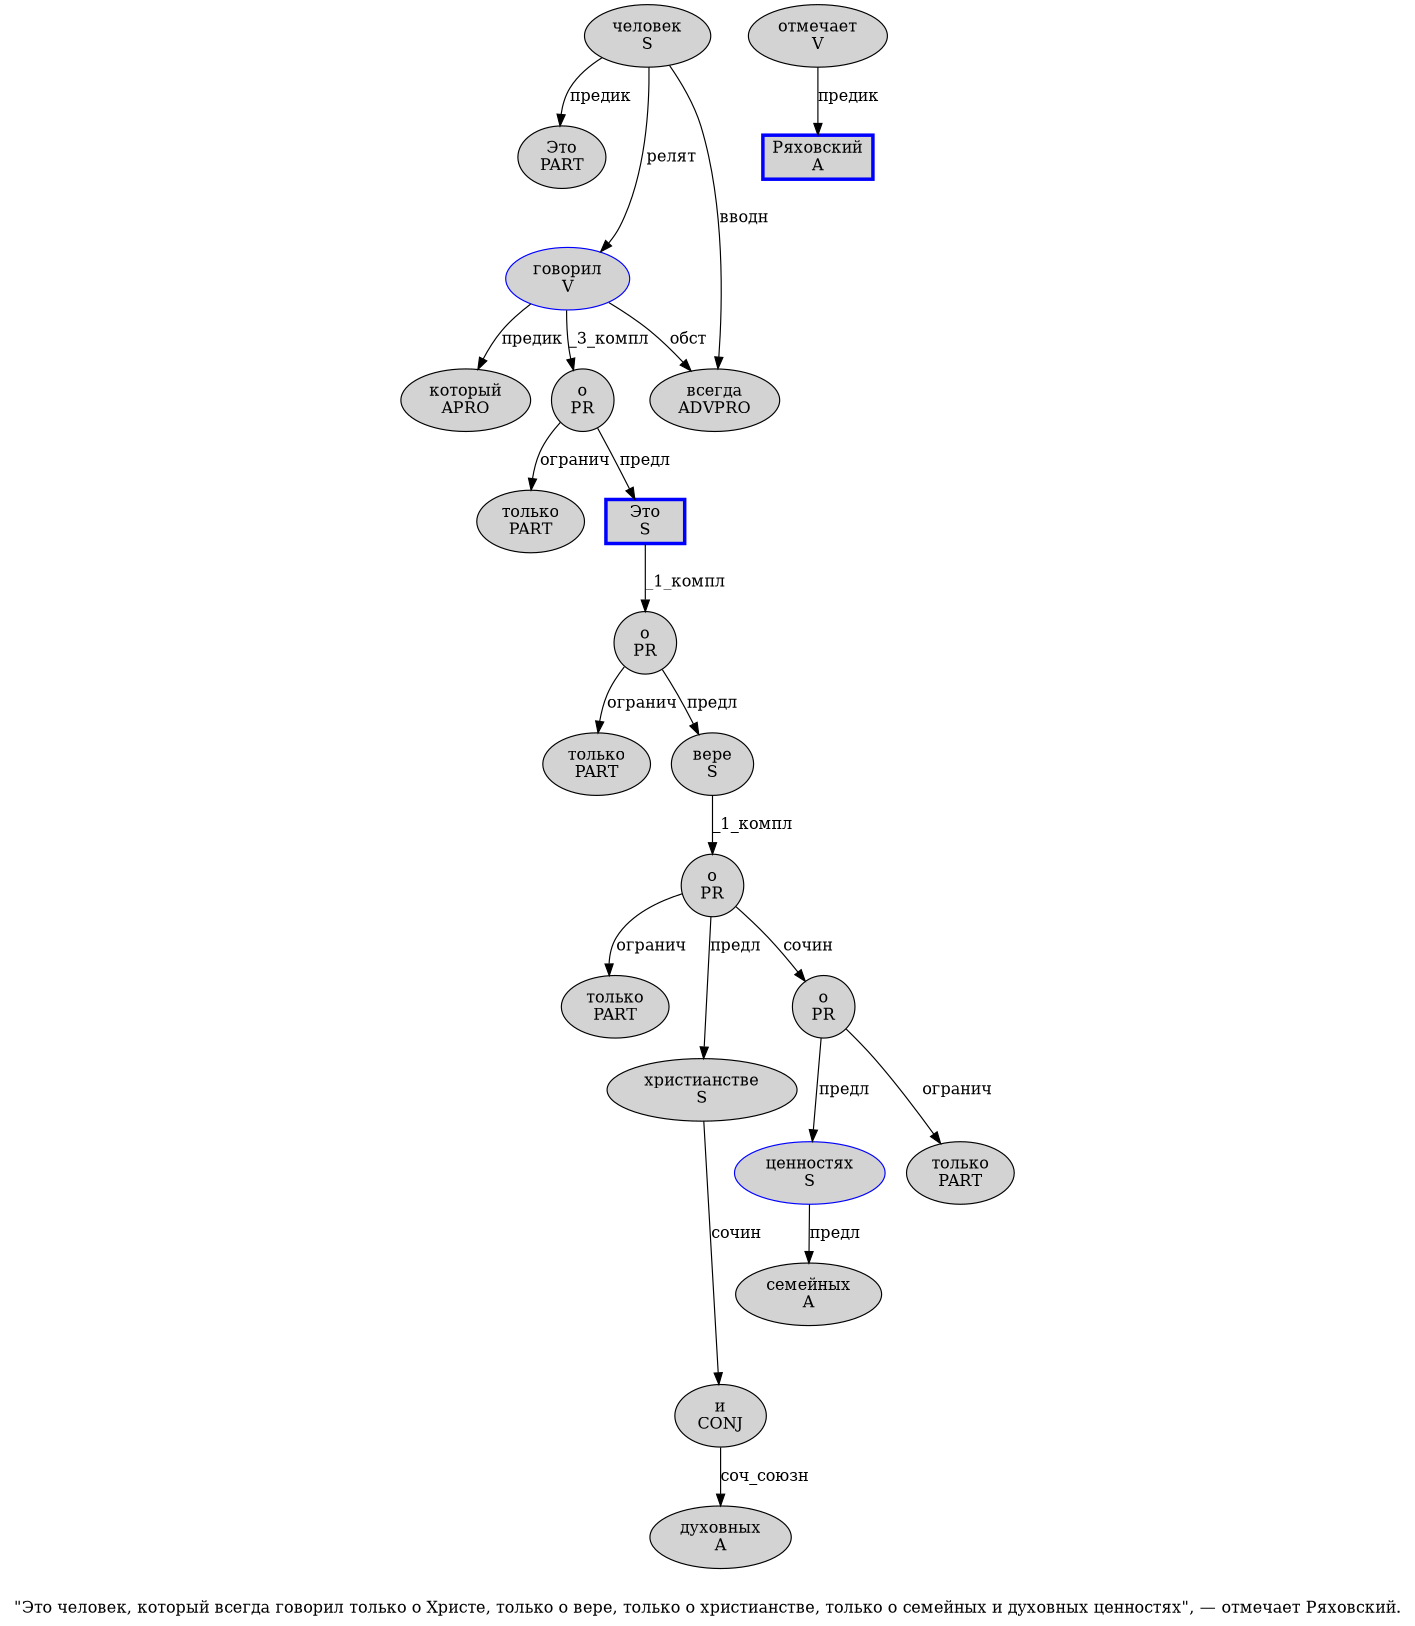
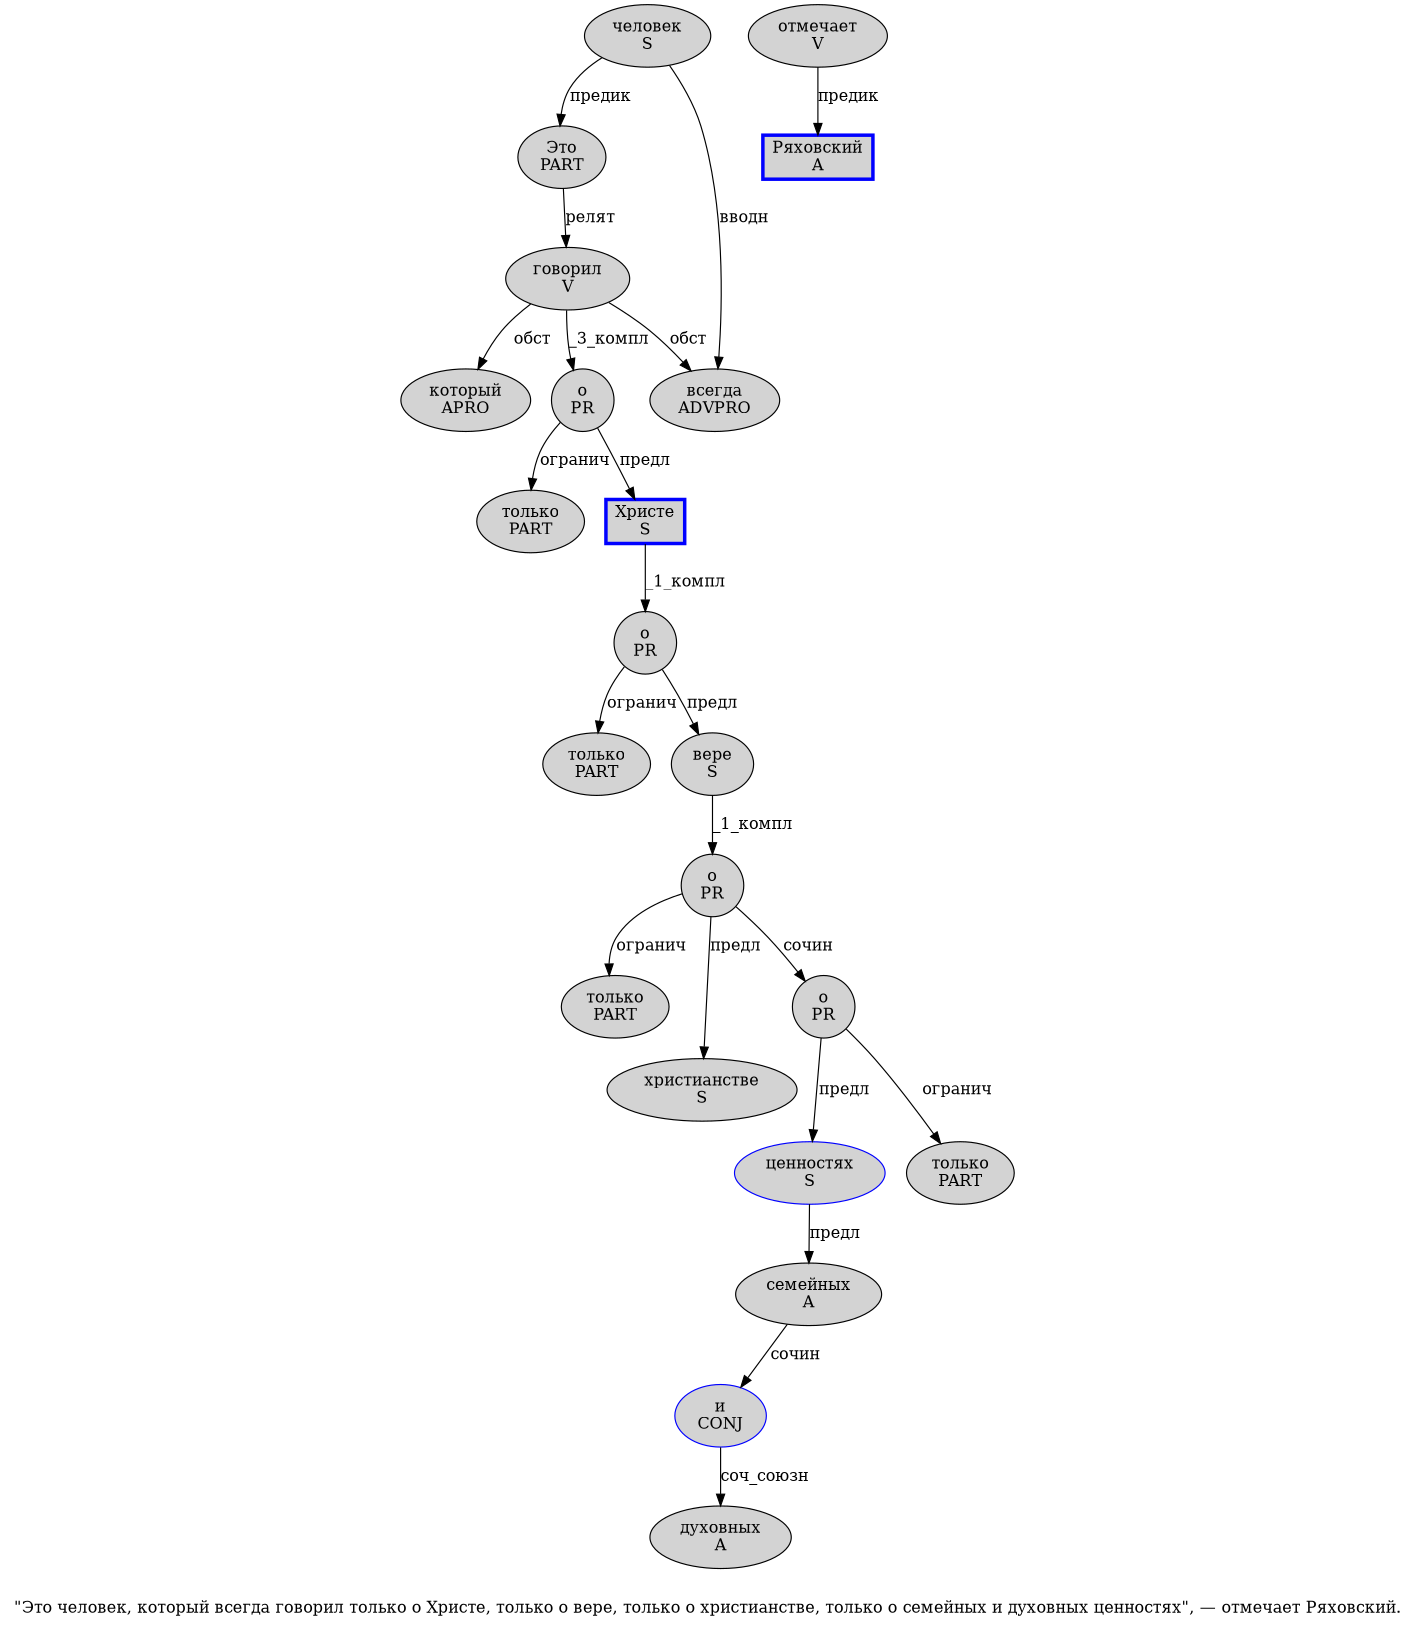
edge "человек S" -> "говорил V": now "Это PART" -> "говорил V"
node "говорил V": color blue -> black
edge "говорил V" -> "который APRO": label "предик" -> "обст"
node "Это S": label "Это S" -> "Христе S"
edge "христианстве S" -> "и CONJ": now "семейных A" -> "и CONJ"
node "и CONJ": color black -> blue
